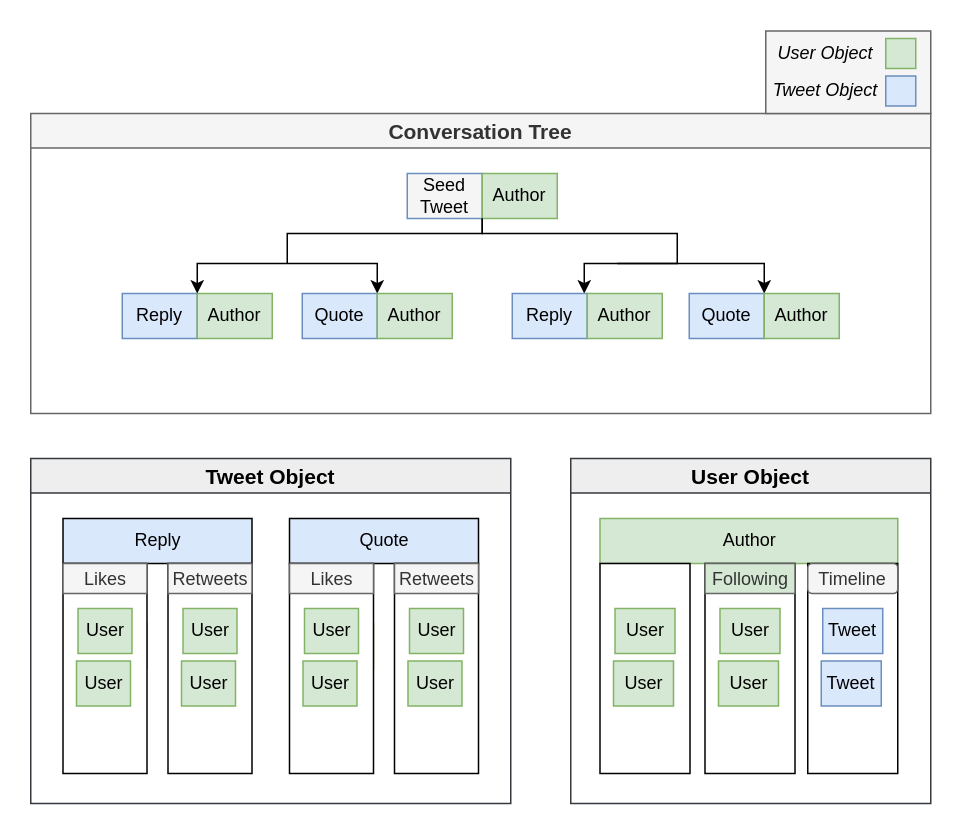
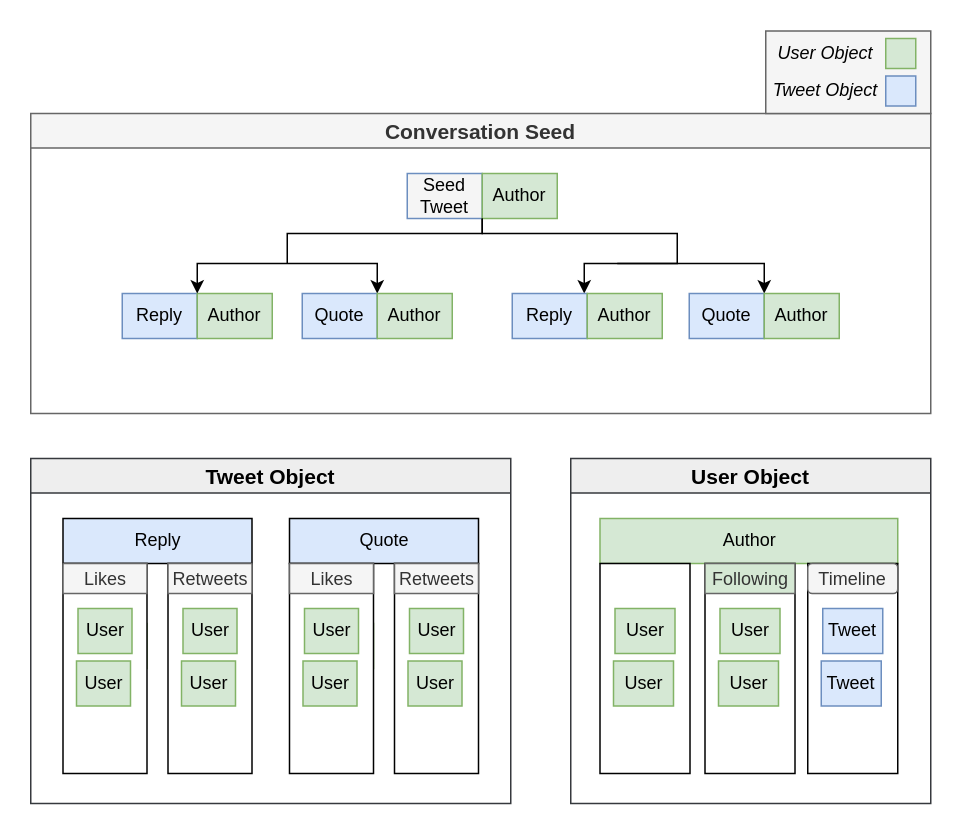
node "Conversation Tree": label "Conversation Tree" -> "Conversation Seed"
